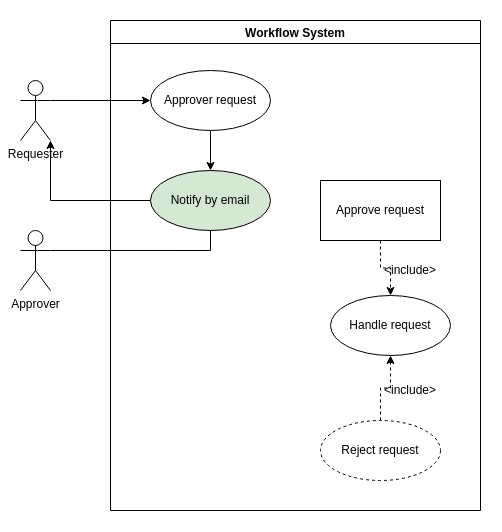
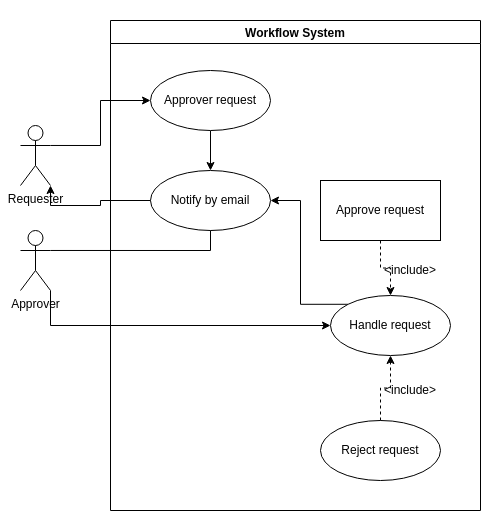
node "Requester": moved (36, 111) -> (36, 156)
node "Notify by email": fillcolor #d5e8d4 -> #ffffff
edge "Handle request" -> "Notify by email": added
edge "Approver" -> "Handle request": added
node "Reject request": style dashed -> solid
